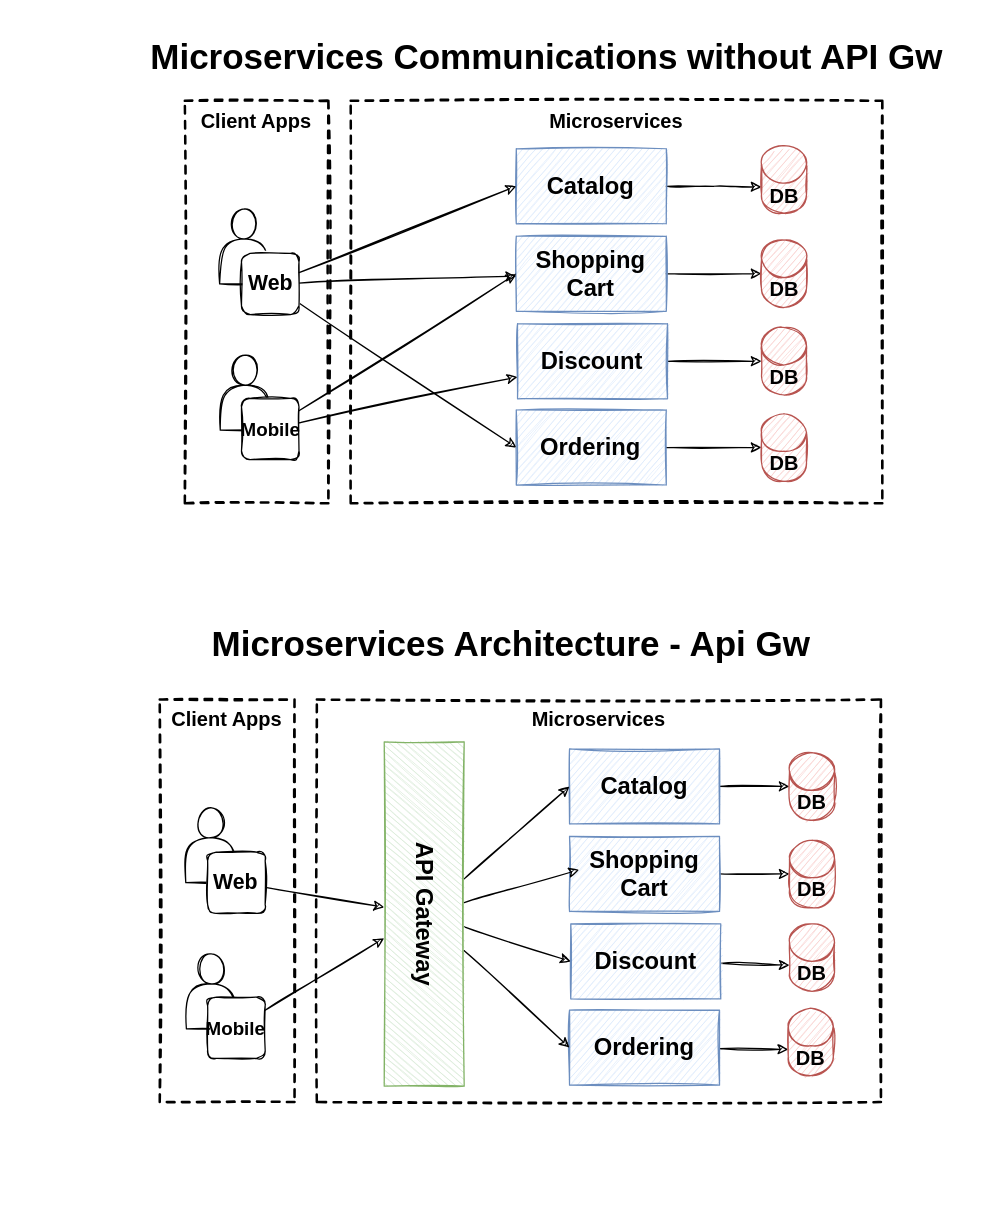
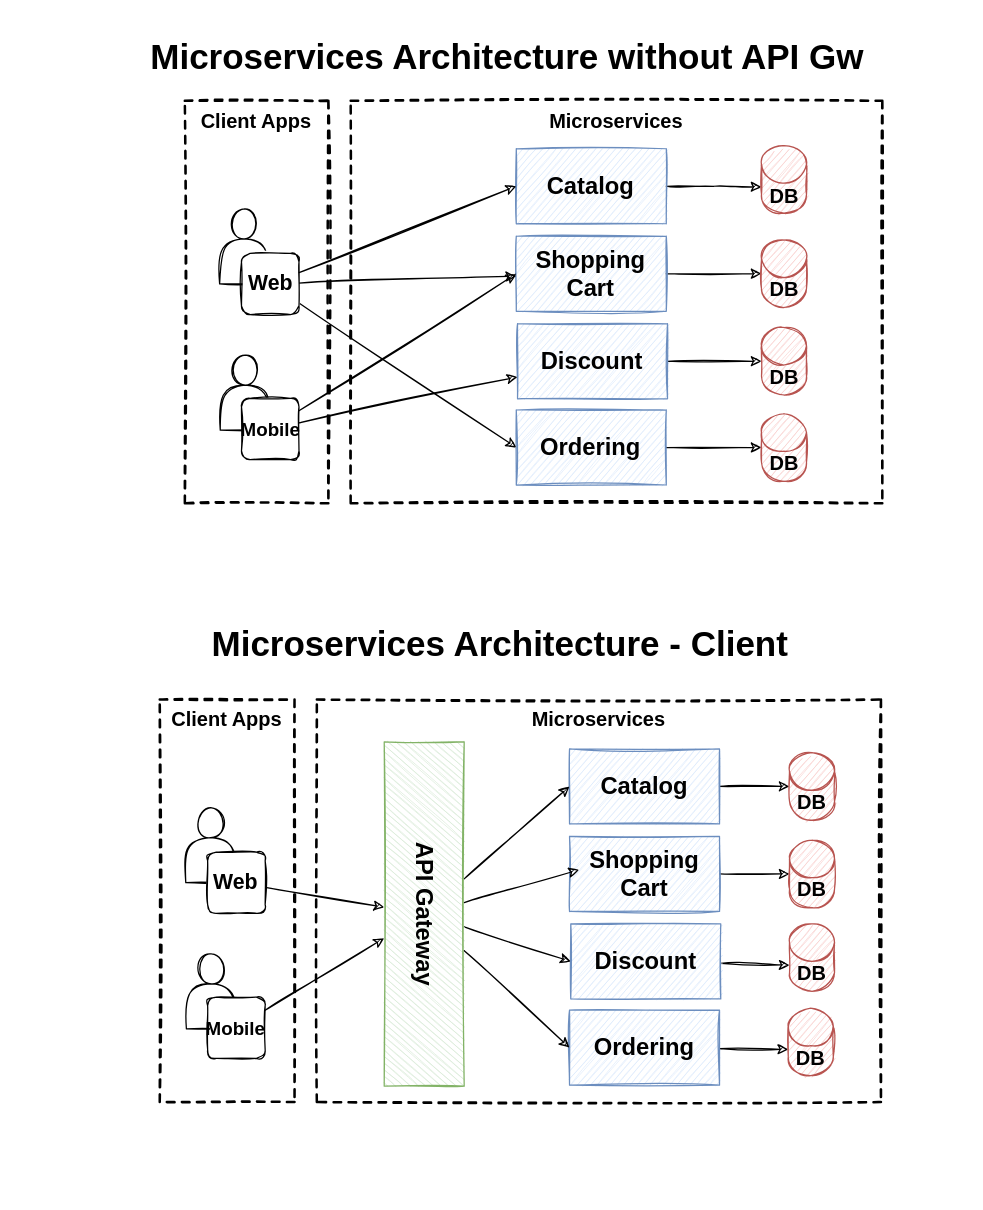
node "Microservices Communications without API Gw": label "Microservices Communications without API Gw" -> "Microservices Architecture without API Gw"
node "Microservices Architecture - Api Gw": label "Microservices Architecture - Api Gw" -> "Microservices Architecture - Client Gw"
